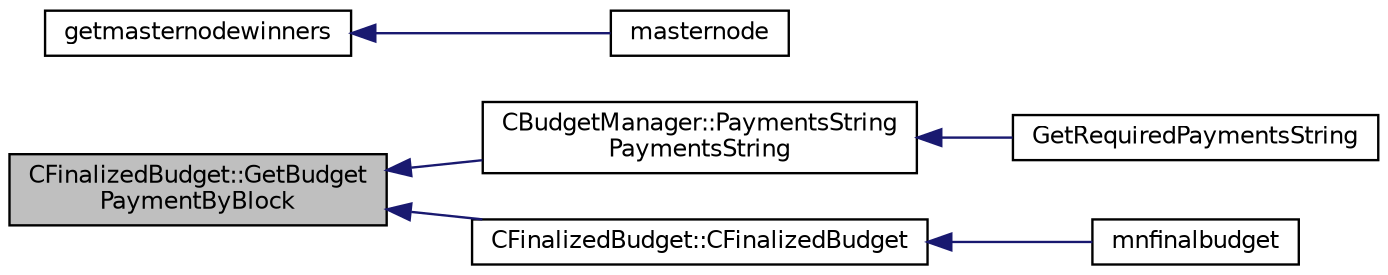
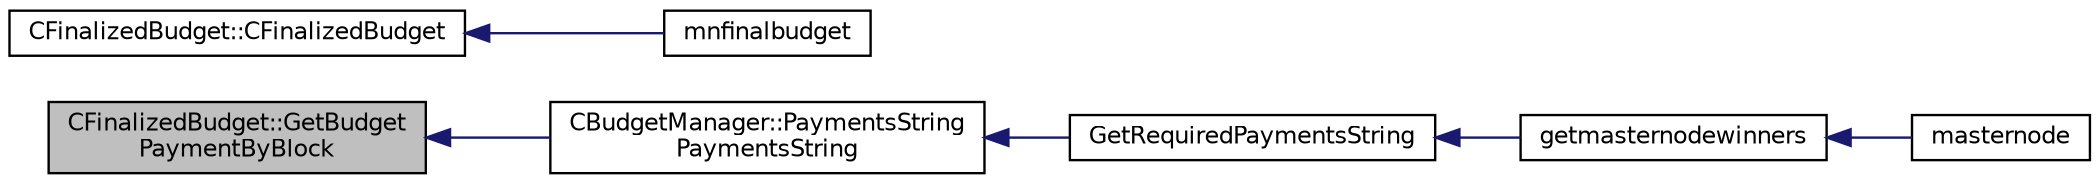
edge "getmasternodewinners" -> "GetRequiredPaymentsString": added
edge "CFinalizedBudget::CFinalizedBudget" -> "CFinalizedBudget::GetBudget PaymentByBlock": removed
